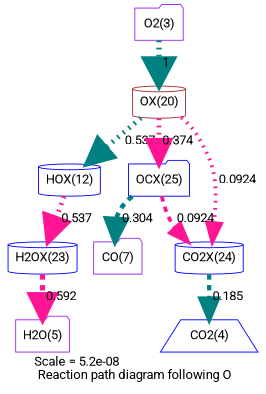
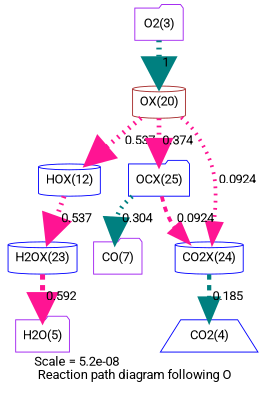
edge "OX(20)" -> "HOX(12)": color teal -> deeppink
edge "OCX(25)" -> "CO(7)": style dashed -> dotted
